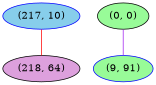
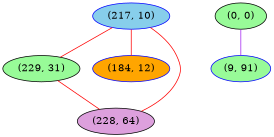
node "(218, 64)": label "(218, 64)" -> "(228, 64)"
node "(229, 31)": added
node "(184, 12)": added
